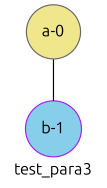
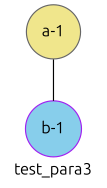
node "a-0": label "a-0" -> "a-1"
